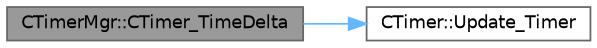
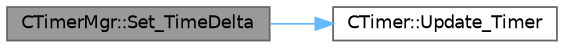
node "CTimerMgr::CTimer_TimeDelta": label "CTimerMgr::CTimer_TimeDelta" -> "CTimerMgr::Set_TimeDelta"
